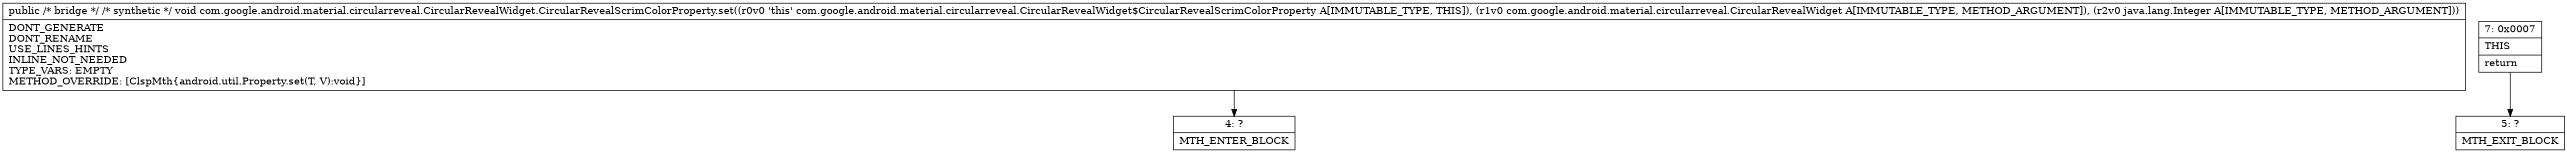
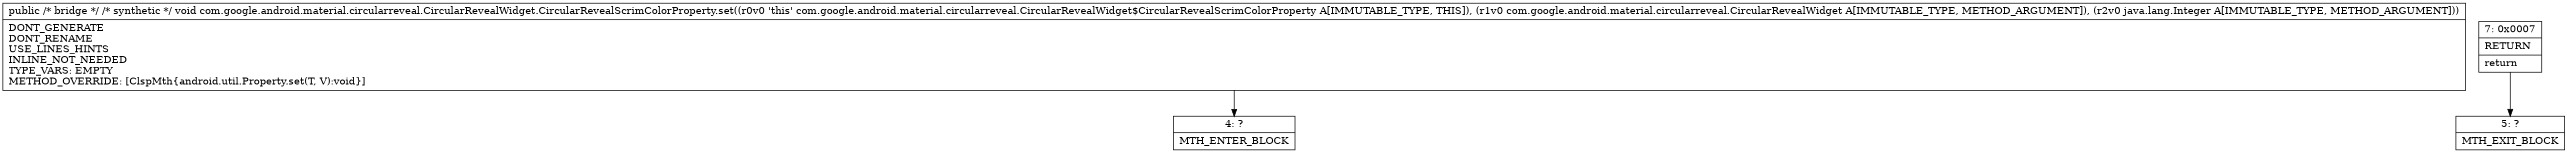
node "7: 0x0007": text "THIS" -> "RETURN"
